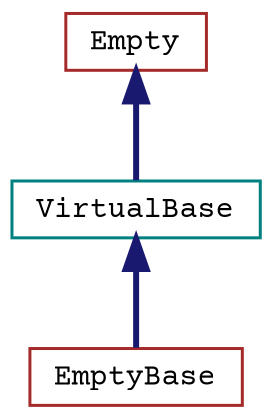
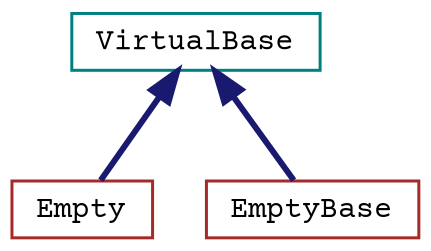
edge "VirtualBase" -> "Empty": reversed
